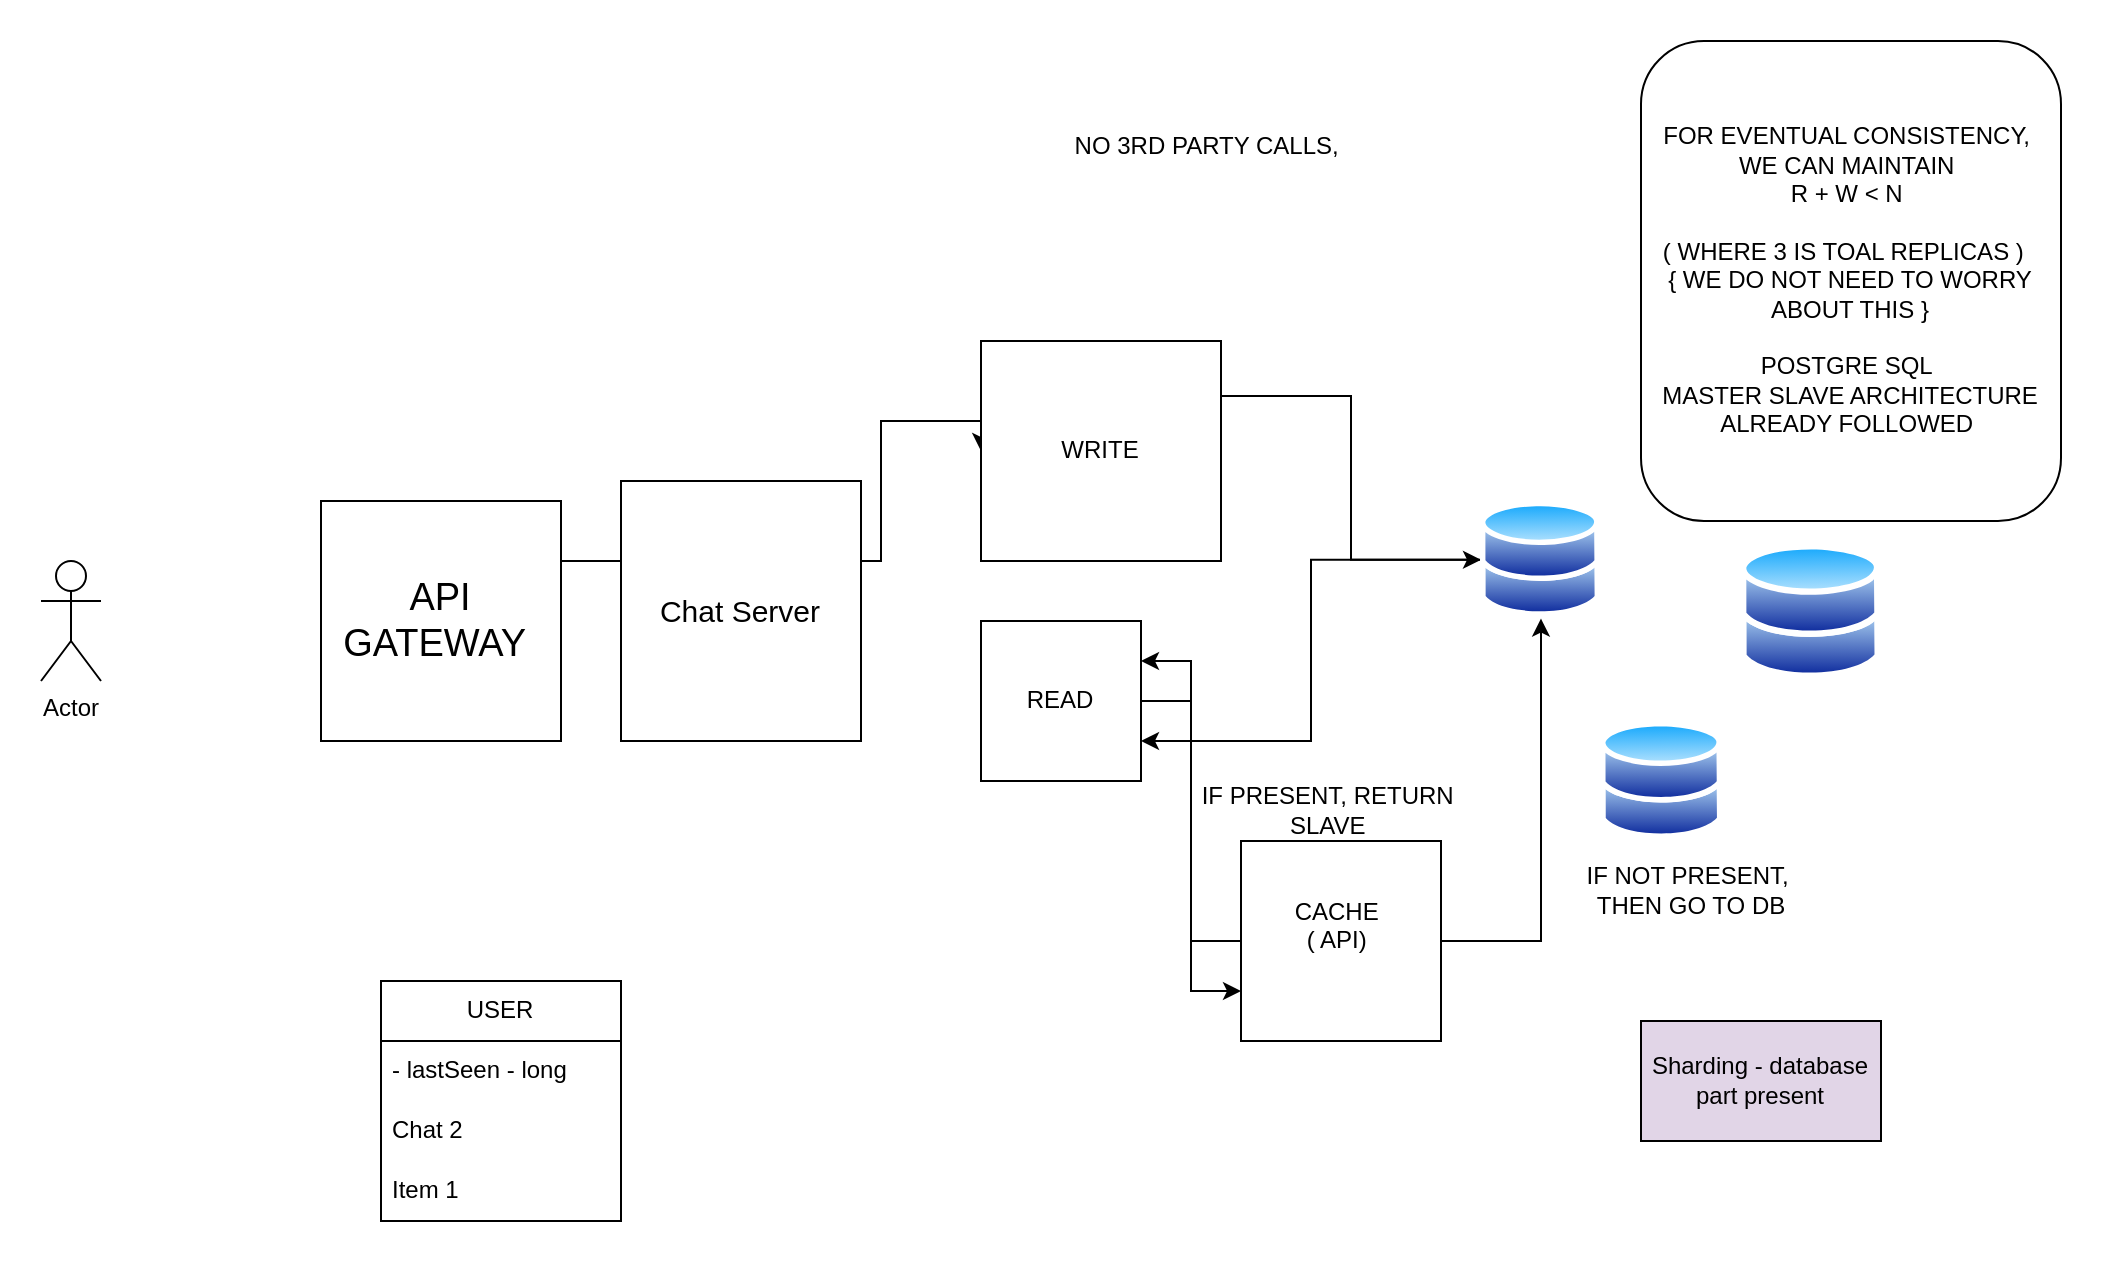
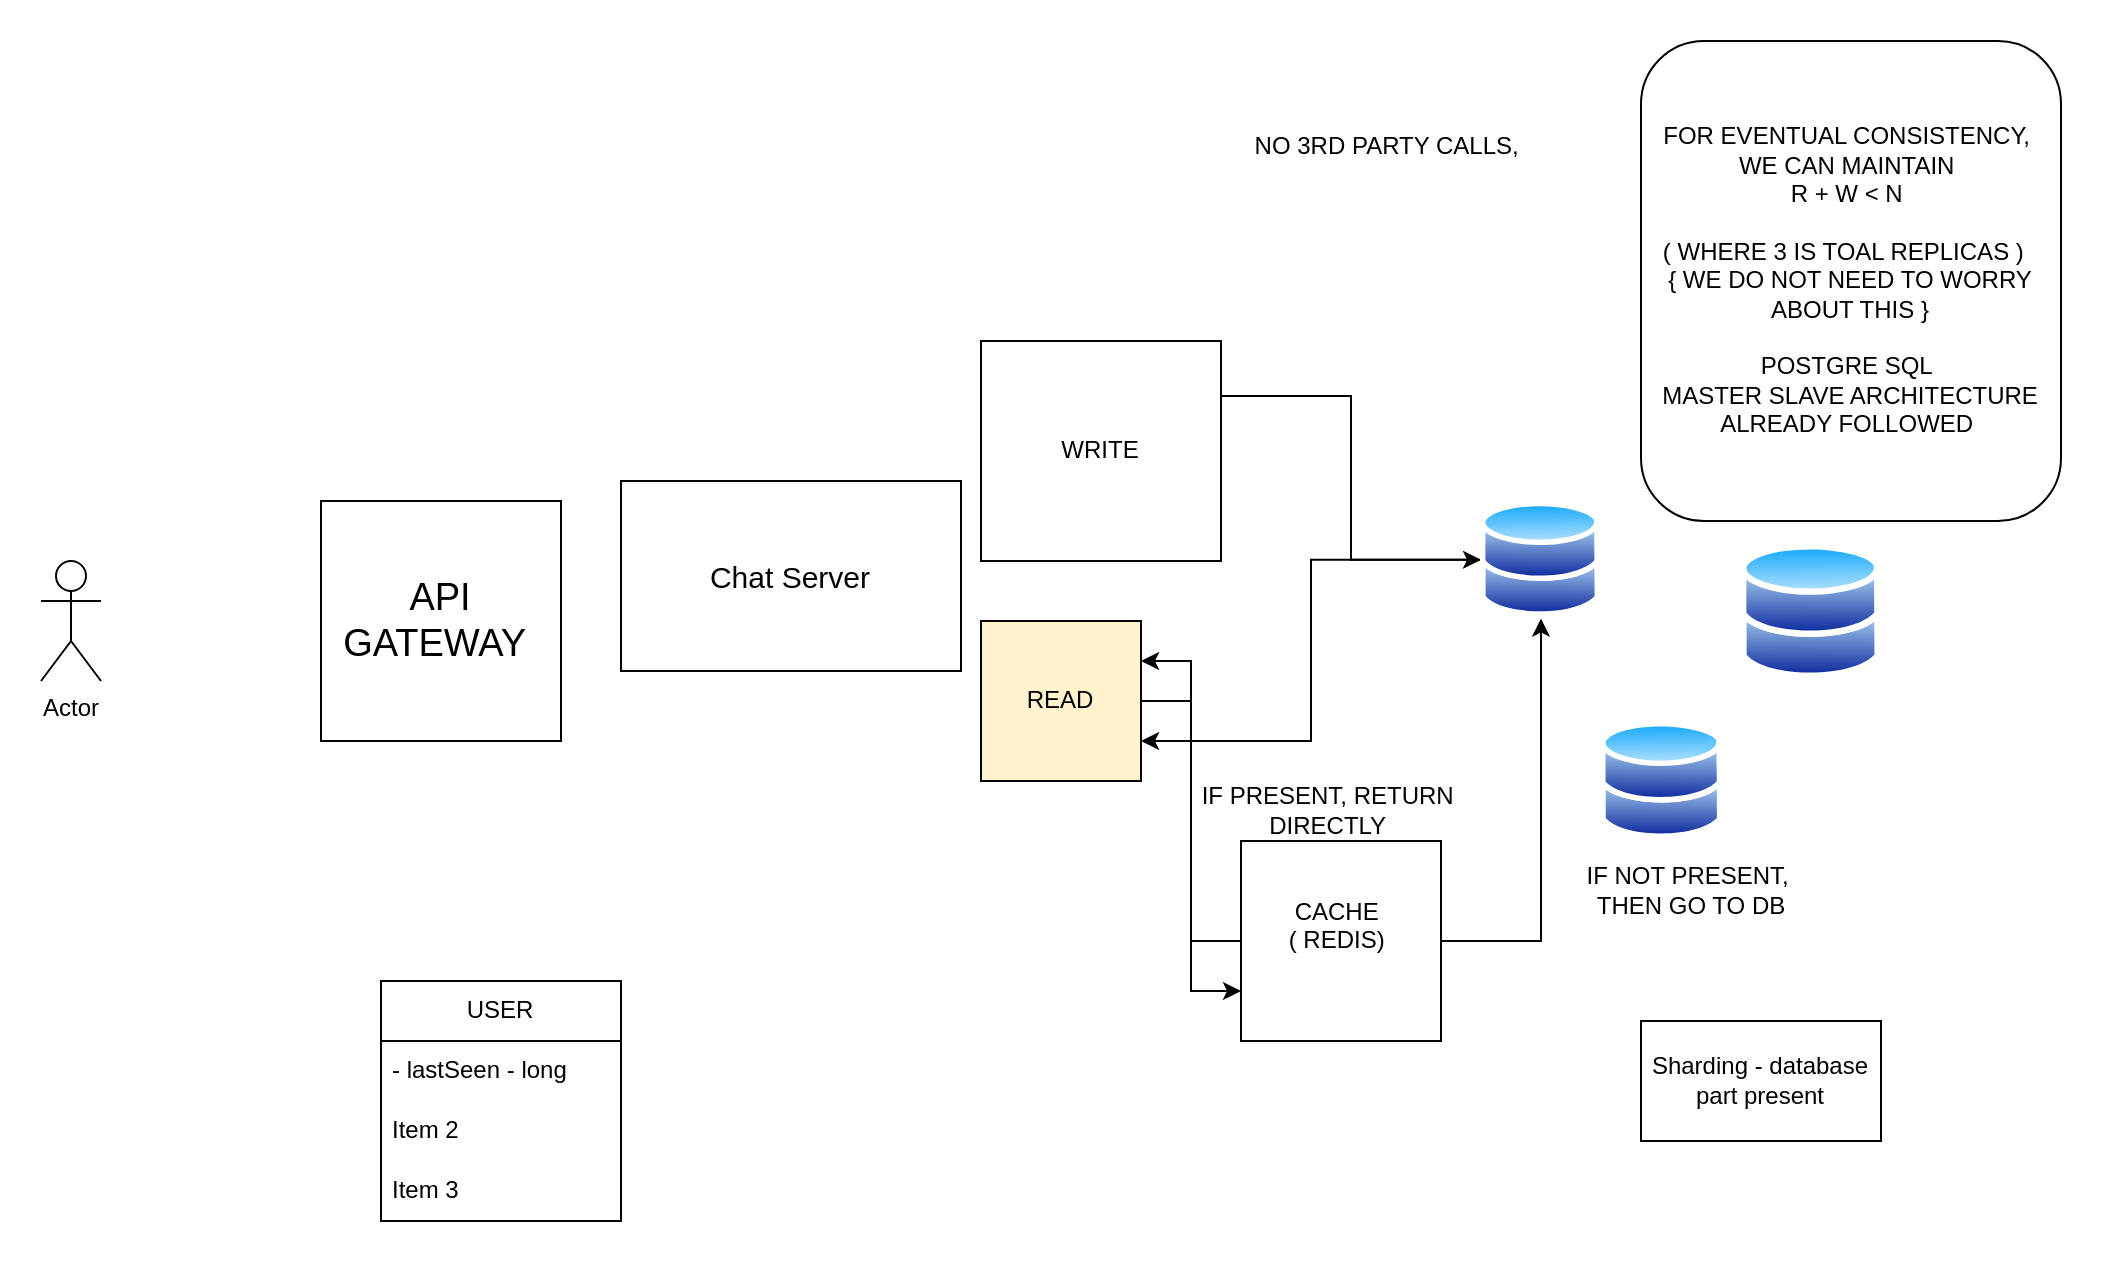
node "NO 3RD PARTY CALLS,": moved (1211, 161) -> (1391, 161)
edge "API GATEWAY" -> "WRITE": removed
node "Chat Server": size 240x260 -> 340x190
node "READ": fillcolor #ffffff -> #fff2cc
node "IF PRESENT, RETURN SLAVE": label "IF PRESENT, RETURN SLAVE" -> "IF PRESENT, RETURN DIRECTLY"
node "CACHE ( API)": label "CACHE ( API)" -> "CACHE ( REDIS)"
node "Sharding - database part present": fillcolor #e1d5e7 -> #ffffff
node "Chat 2": label "Chat 2" -> "Item 2"
node "Item 1": label "Item 1" -> "Item 3"
